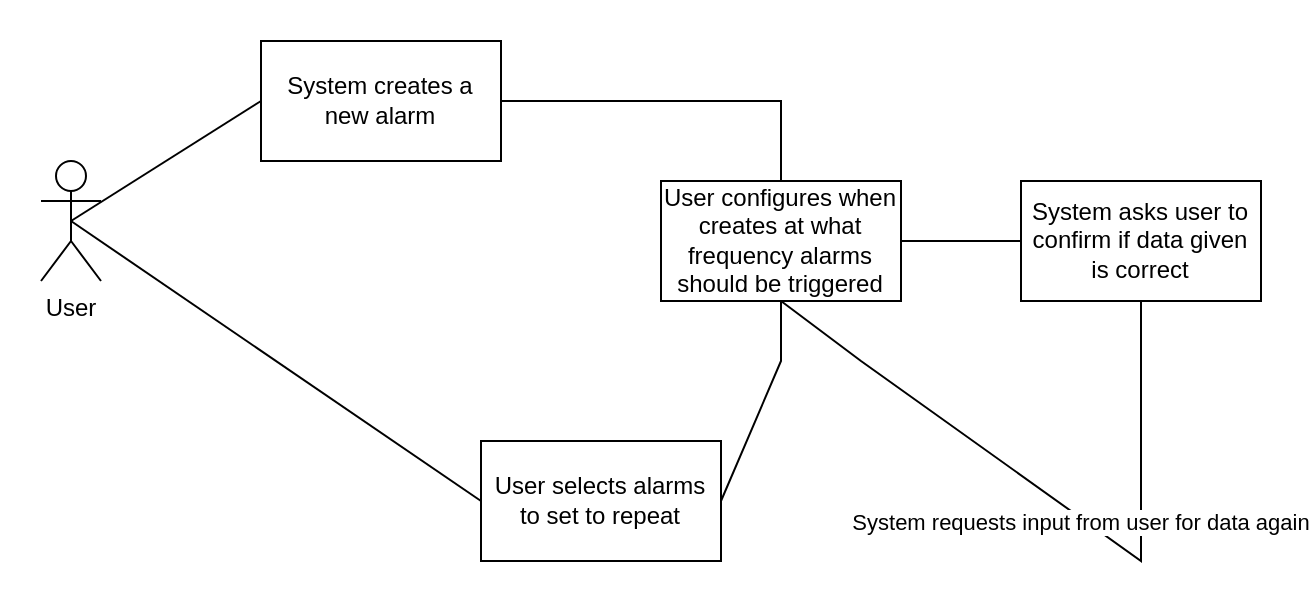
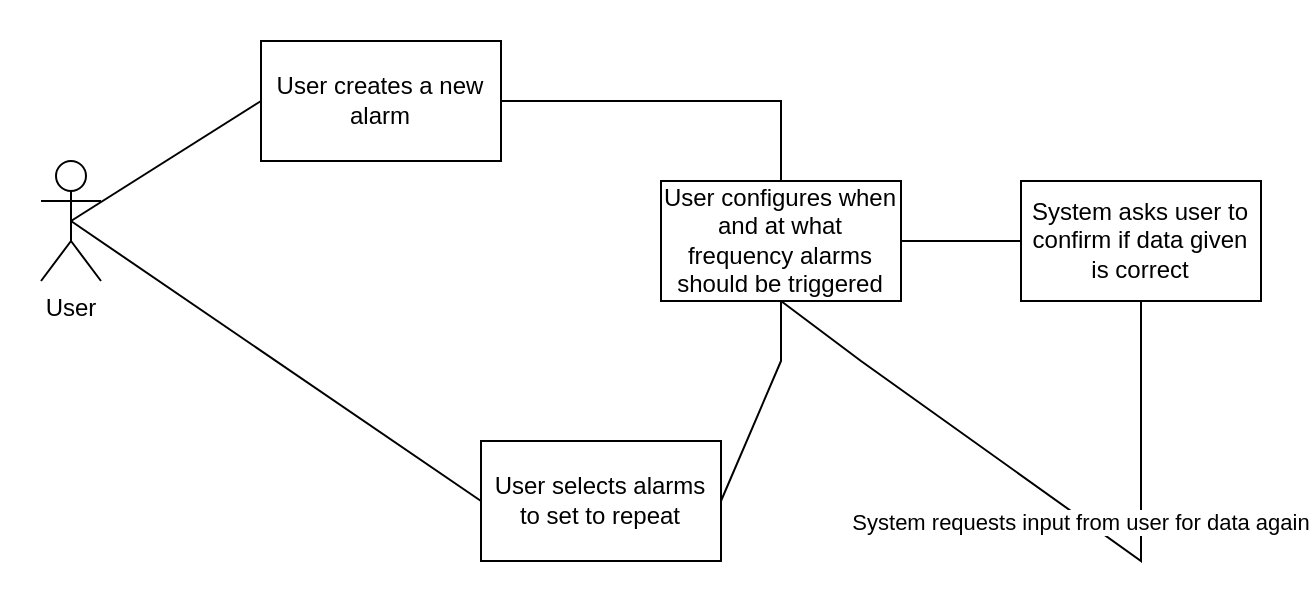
node "System creates a new alarm": label "System creates a new alarm" -> "User creates a new alarm"
node "User configures when creates at what frequency alarms should be triggered": label "User configures when creates at what frequency alarms should be triggered" -> "User configures when and at what frequency alarms should be triggered"
